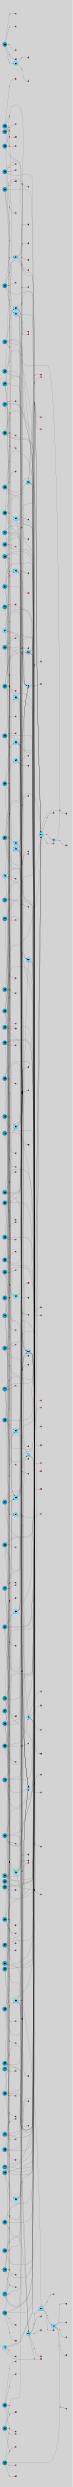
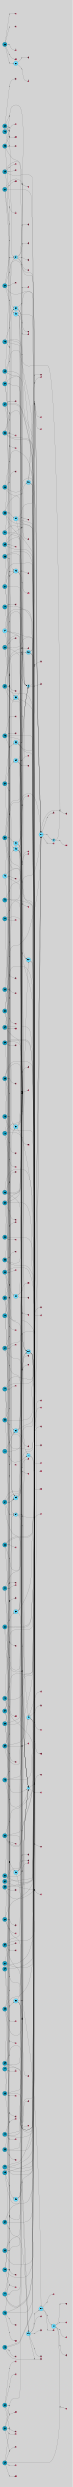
node "T711": added
node "T715": fillcolor #66ddff -> #1199bb
